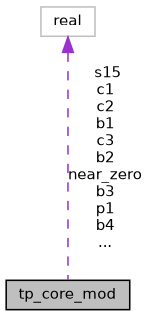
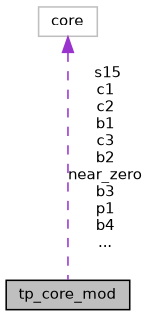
node "real": label "real" -> "core"
